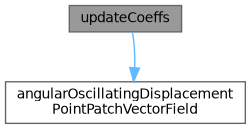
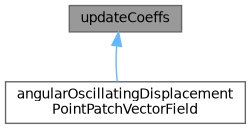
edge "updateCoeffs" -> "angularOscillatingDisplacement PointPatchVectorField": reversed
